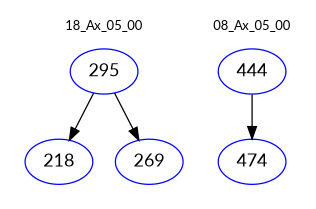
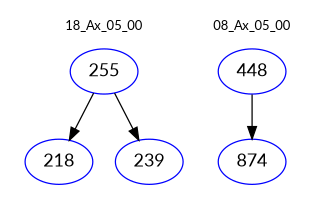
node "295": label "295" -> "255"
node "444": label "444" -> "448"
node "269": label "269" -> "239"
node "474": label "474" -> "874"
